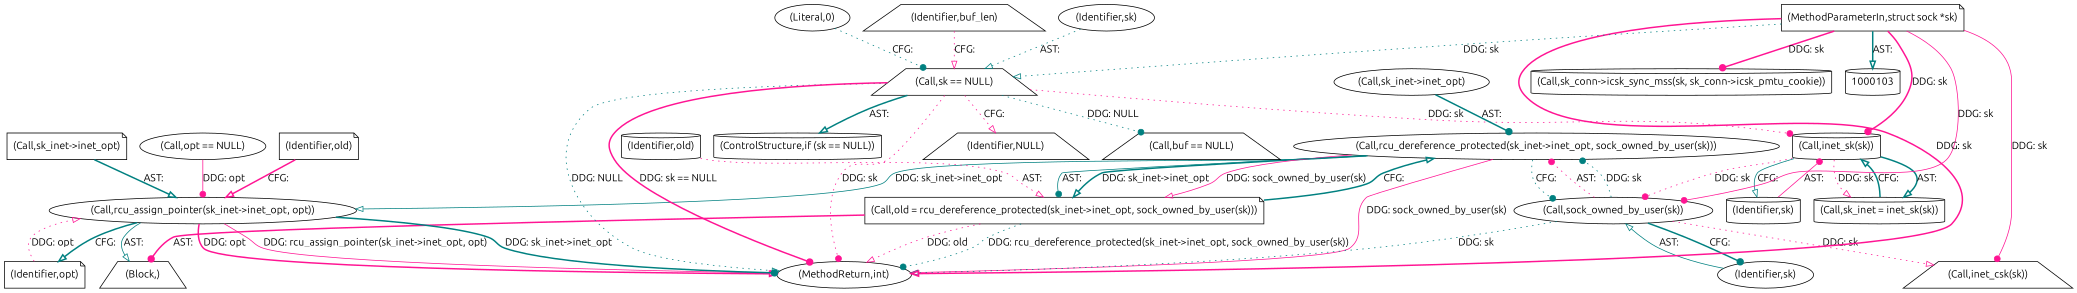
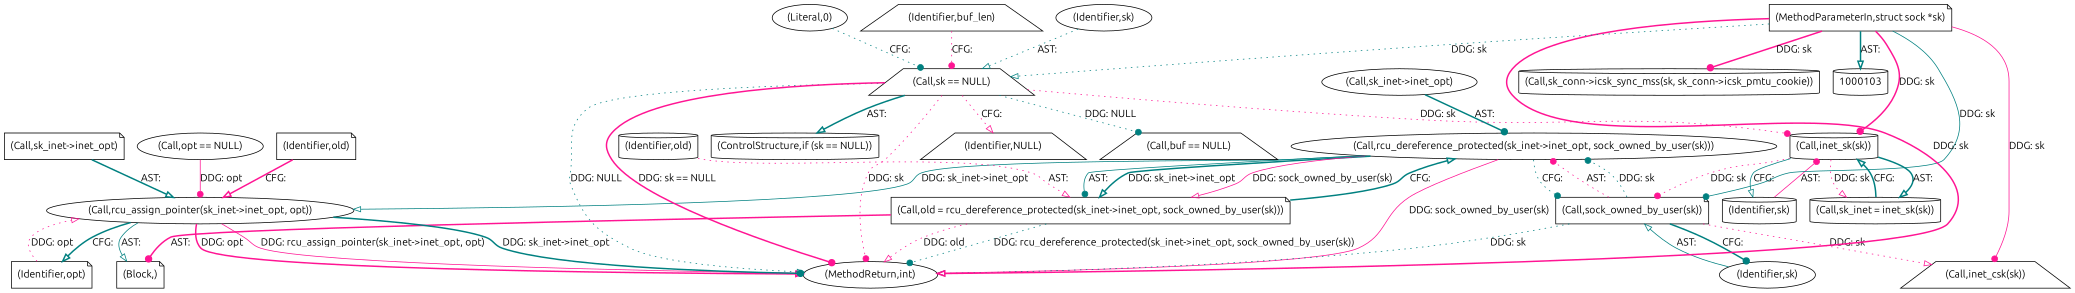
edge "(Identifier,buf_len)" -> "(Call,sk == NULL)": arrowhead onormal -> dot
edge "(MethodParameterIn,struct sock *sk)" -> "(Call,sock_owned_by_user(sk))": color deeppink -> teal
node "(Call,sock_owned_by_user(sk))": shape ellipse -> note
node "(Block,)": shape trapezium -> note
